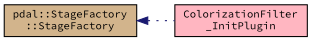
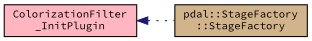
edge "ColorizationFilter _InitPlugin" -> "pdal::StageFactory ::StageFactory": reversed
